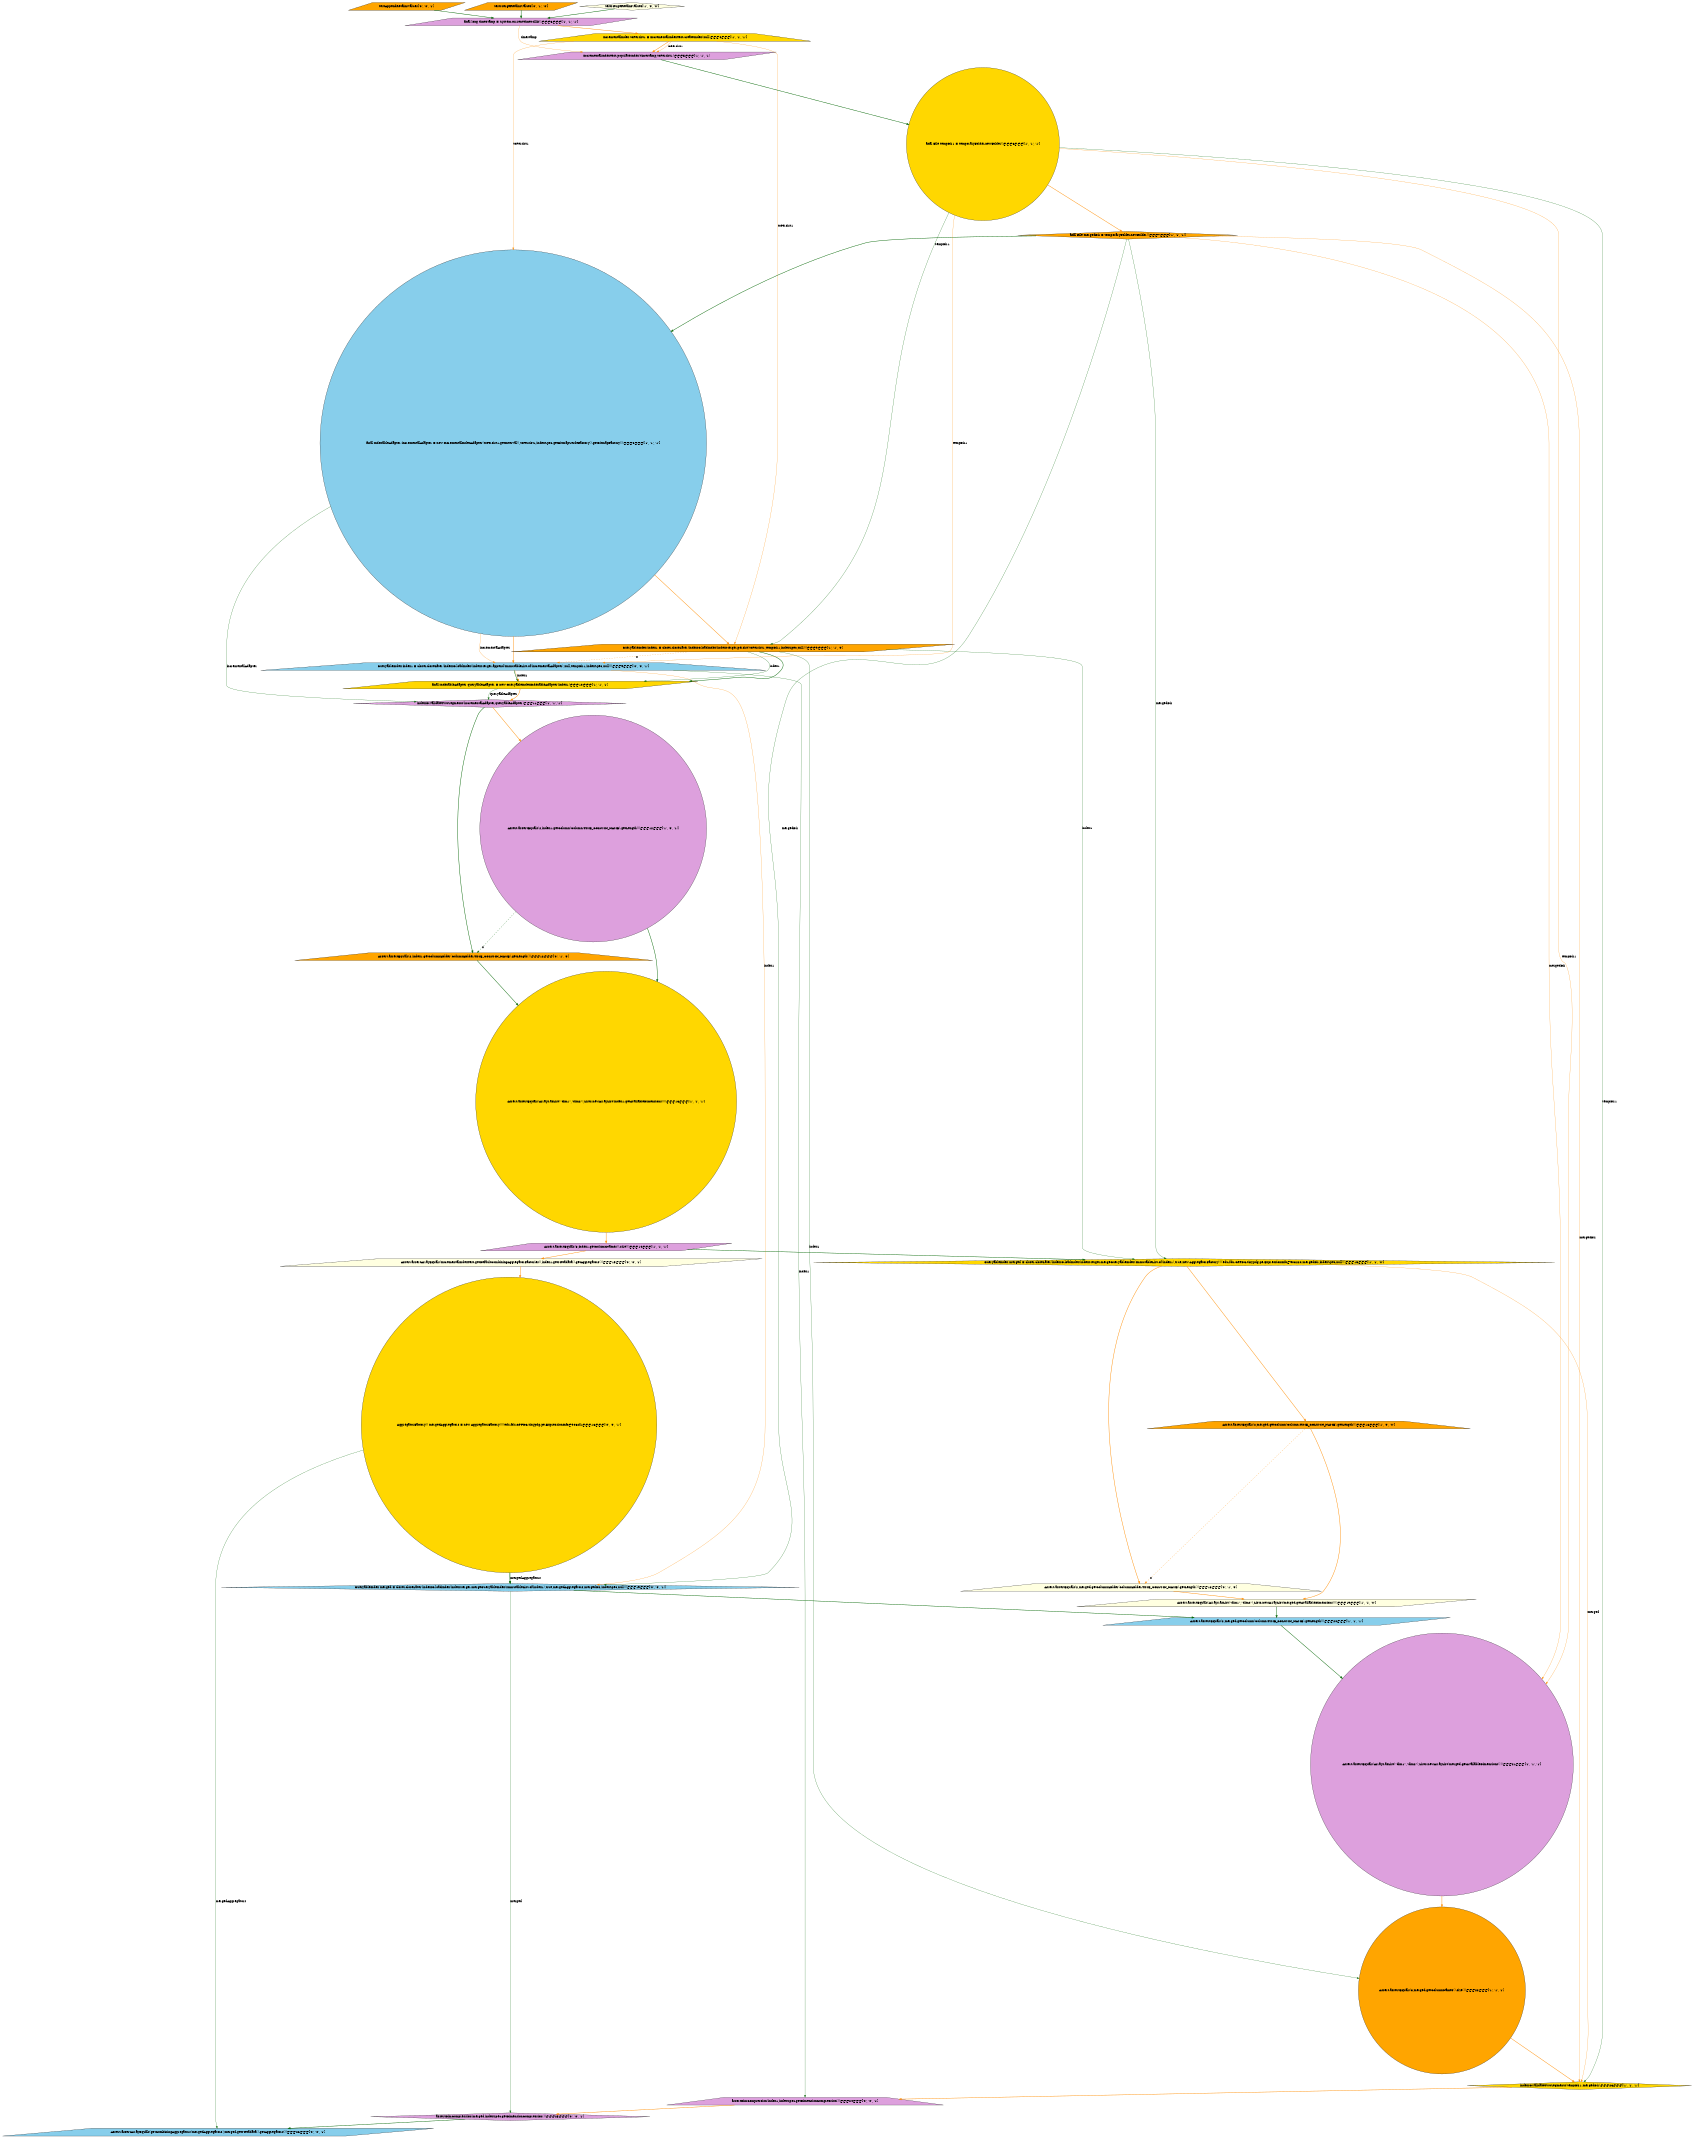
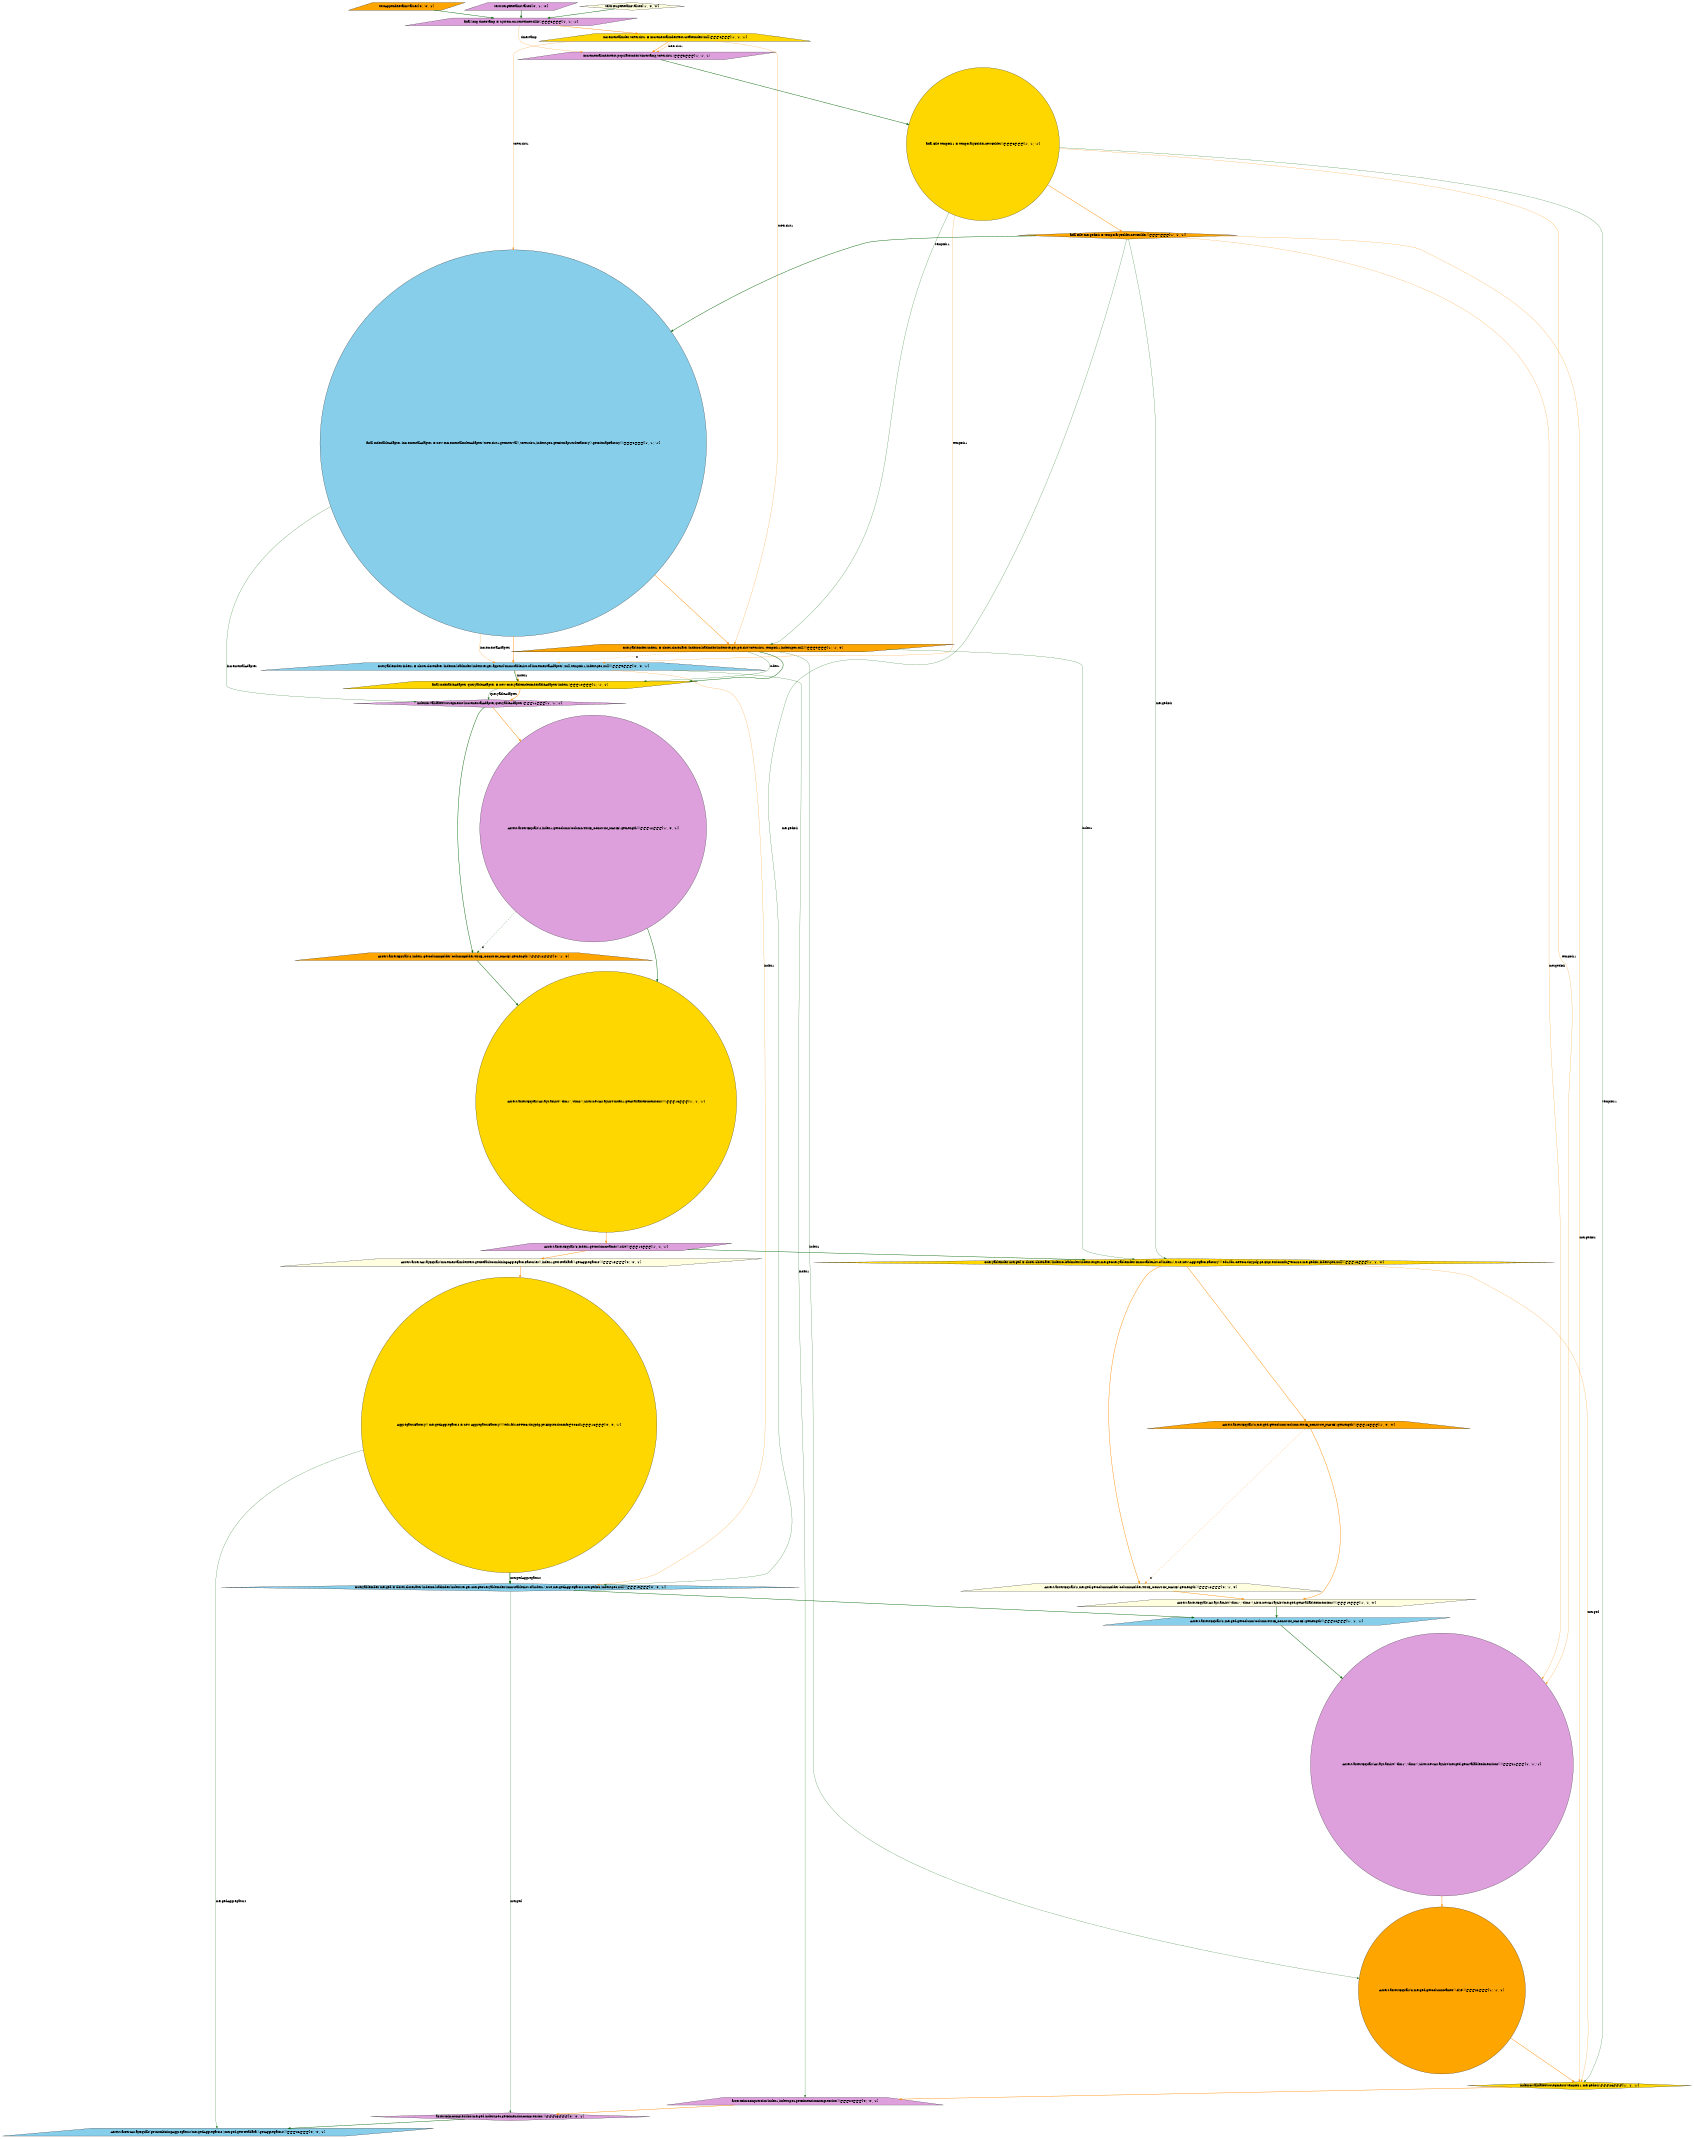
node "testMergeRetainsValues['0', '1', '0']": fillcolor orange -> plum
